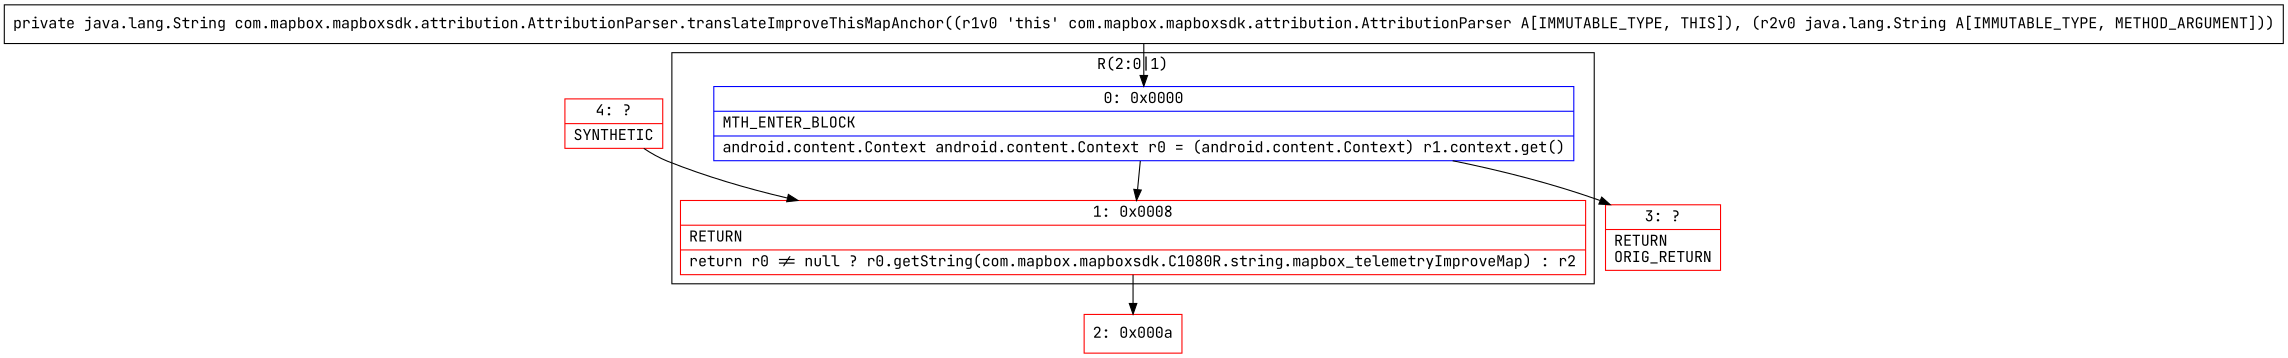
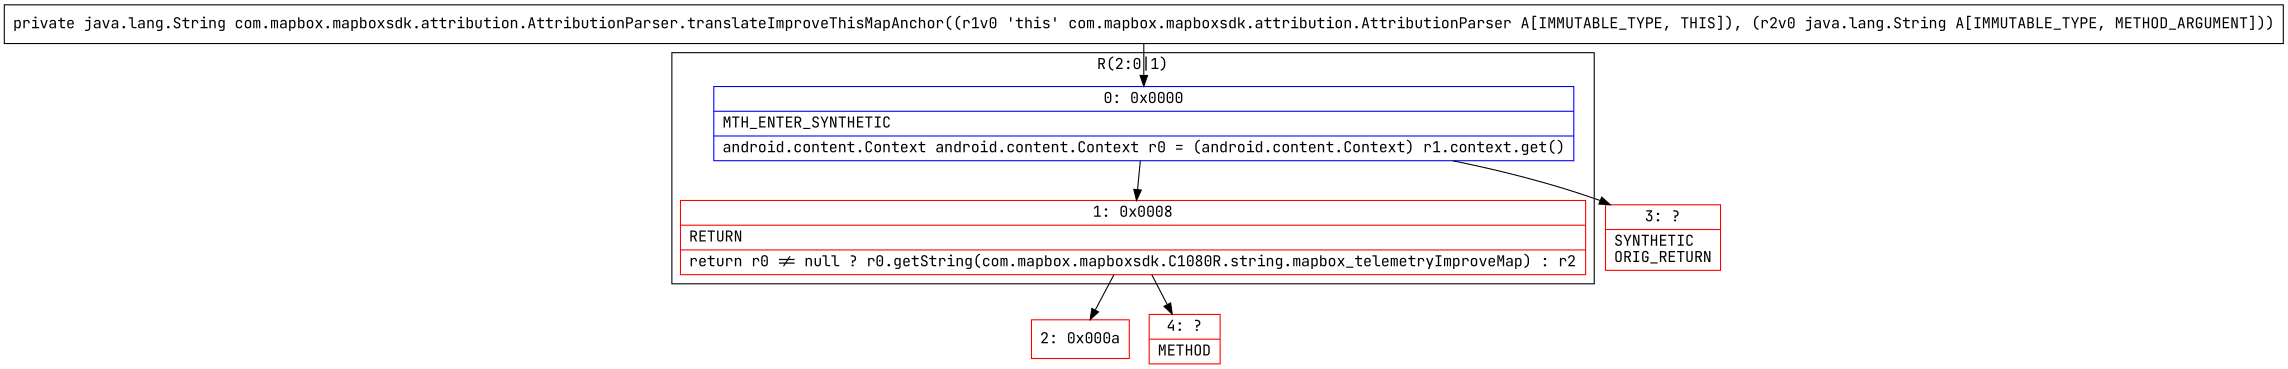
node "0: 0x0000": text "MTH_ENTER_BLOCK" -> "MTH_ENTER_SYNTHETIC"
node "4: ?": text "SYNTHETIC" -> "METHOD"
edge "4: ?" -> "1: 0x0008": reversed
node "3: ?": text "RETURN" -> "SYNTHETIC"
